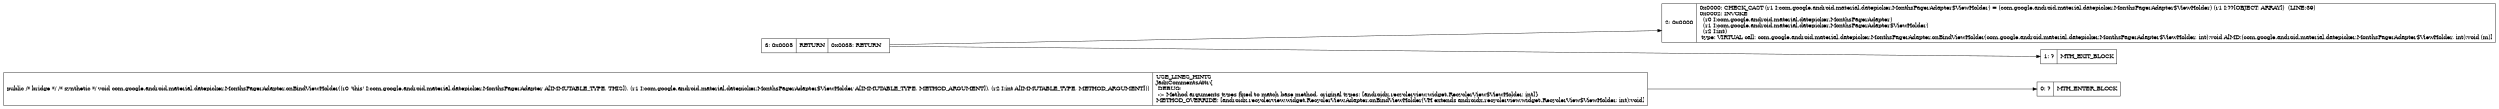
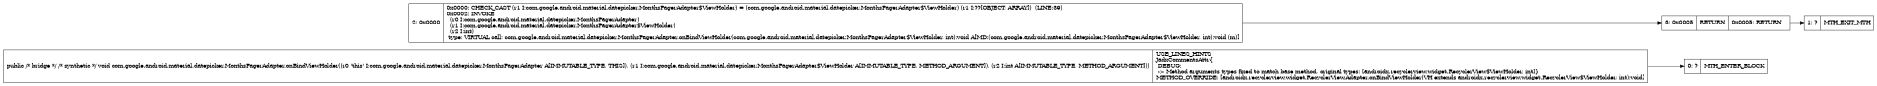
edge "3: 0x0005" -> "2: 0x0000": reversed
node "3: 0x0005": text "0x0035: RETURN" -> "0x0005: RETURN"
node "1: ?": text "MTH_EXIT_BLOCK" -> "MTH_EXIT_MTH"
